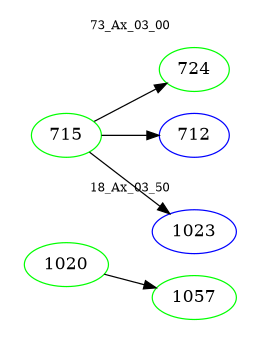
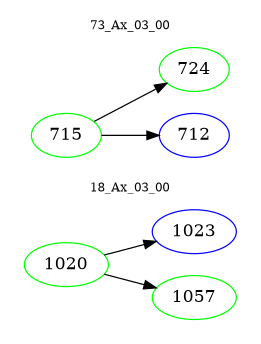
edge "715" -> "1023": now "1020" -> "1023"
cluster "18_Ax_03_50": label "18_Ax_03_50" -> "18_Ax_03_00"
